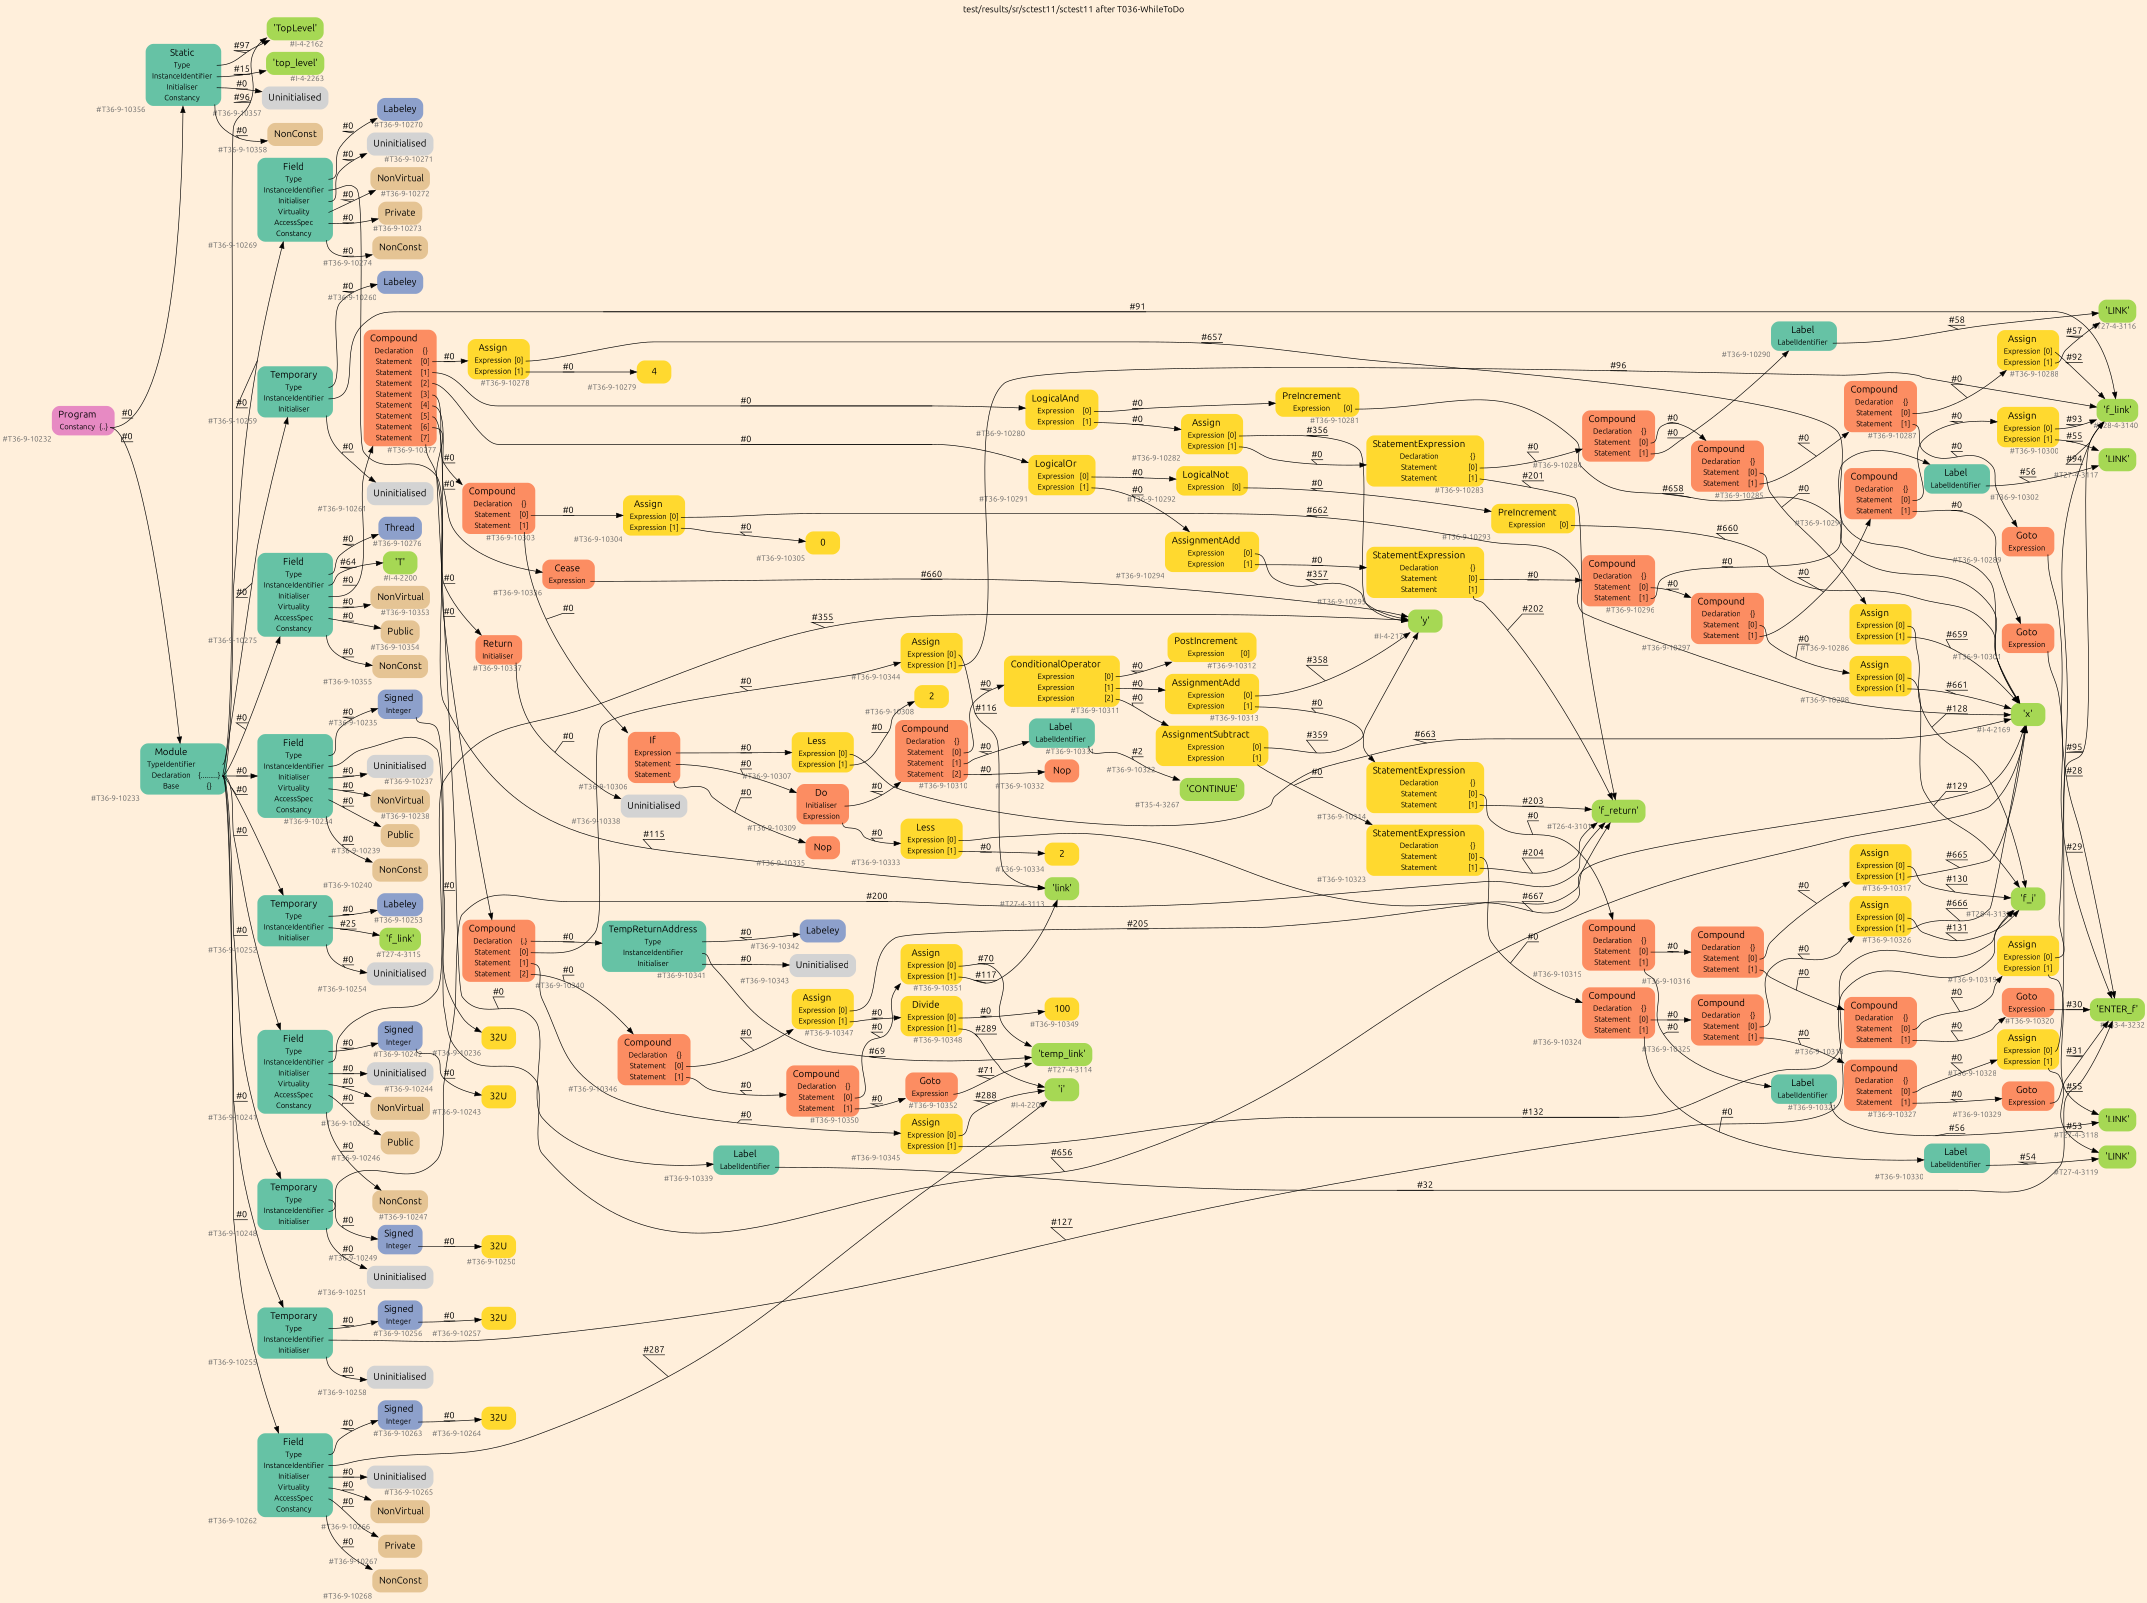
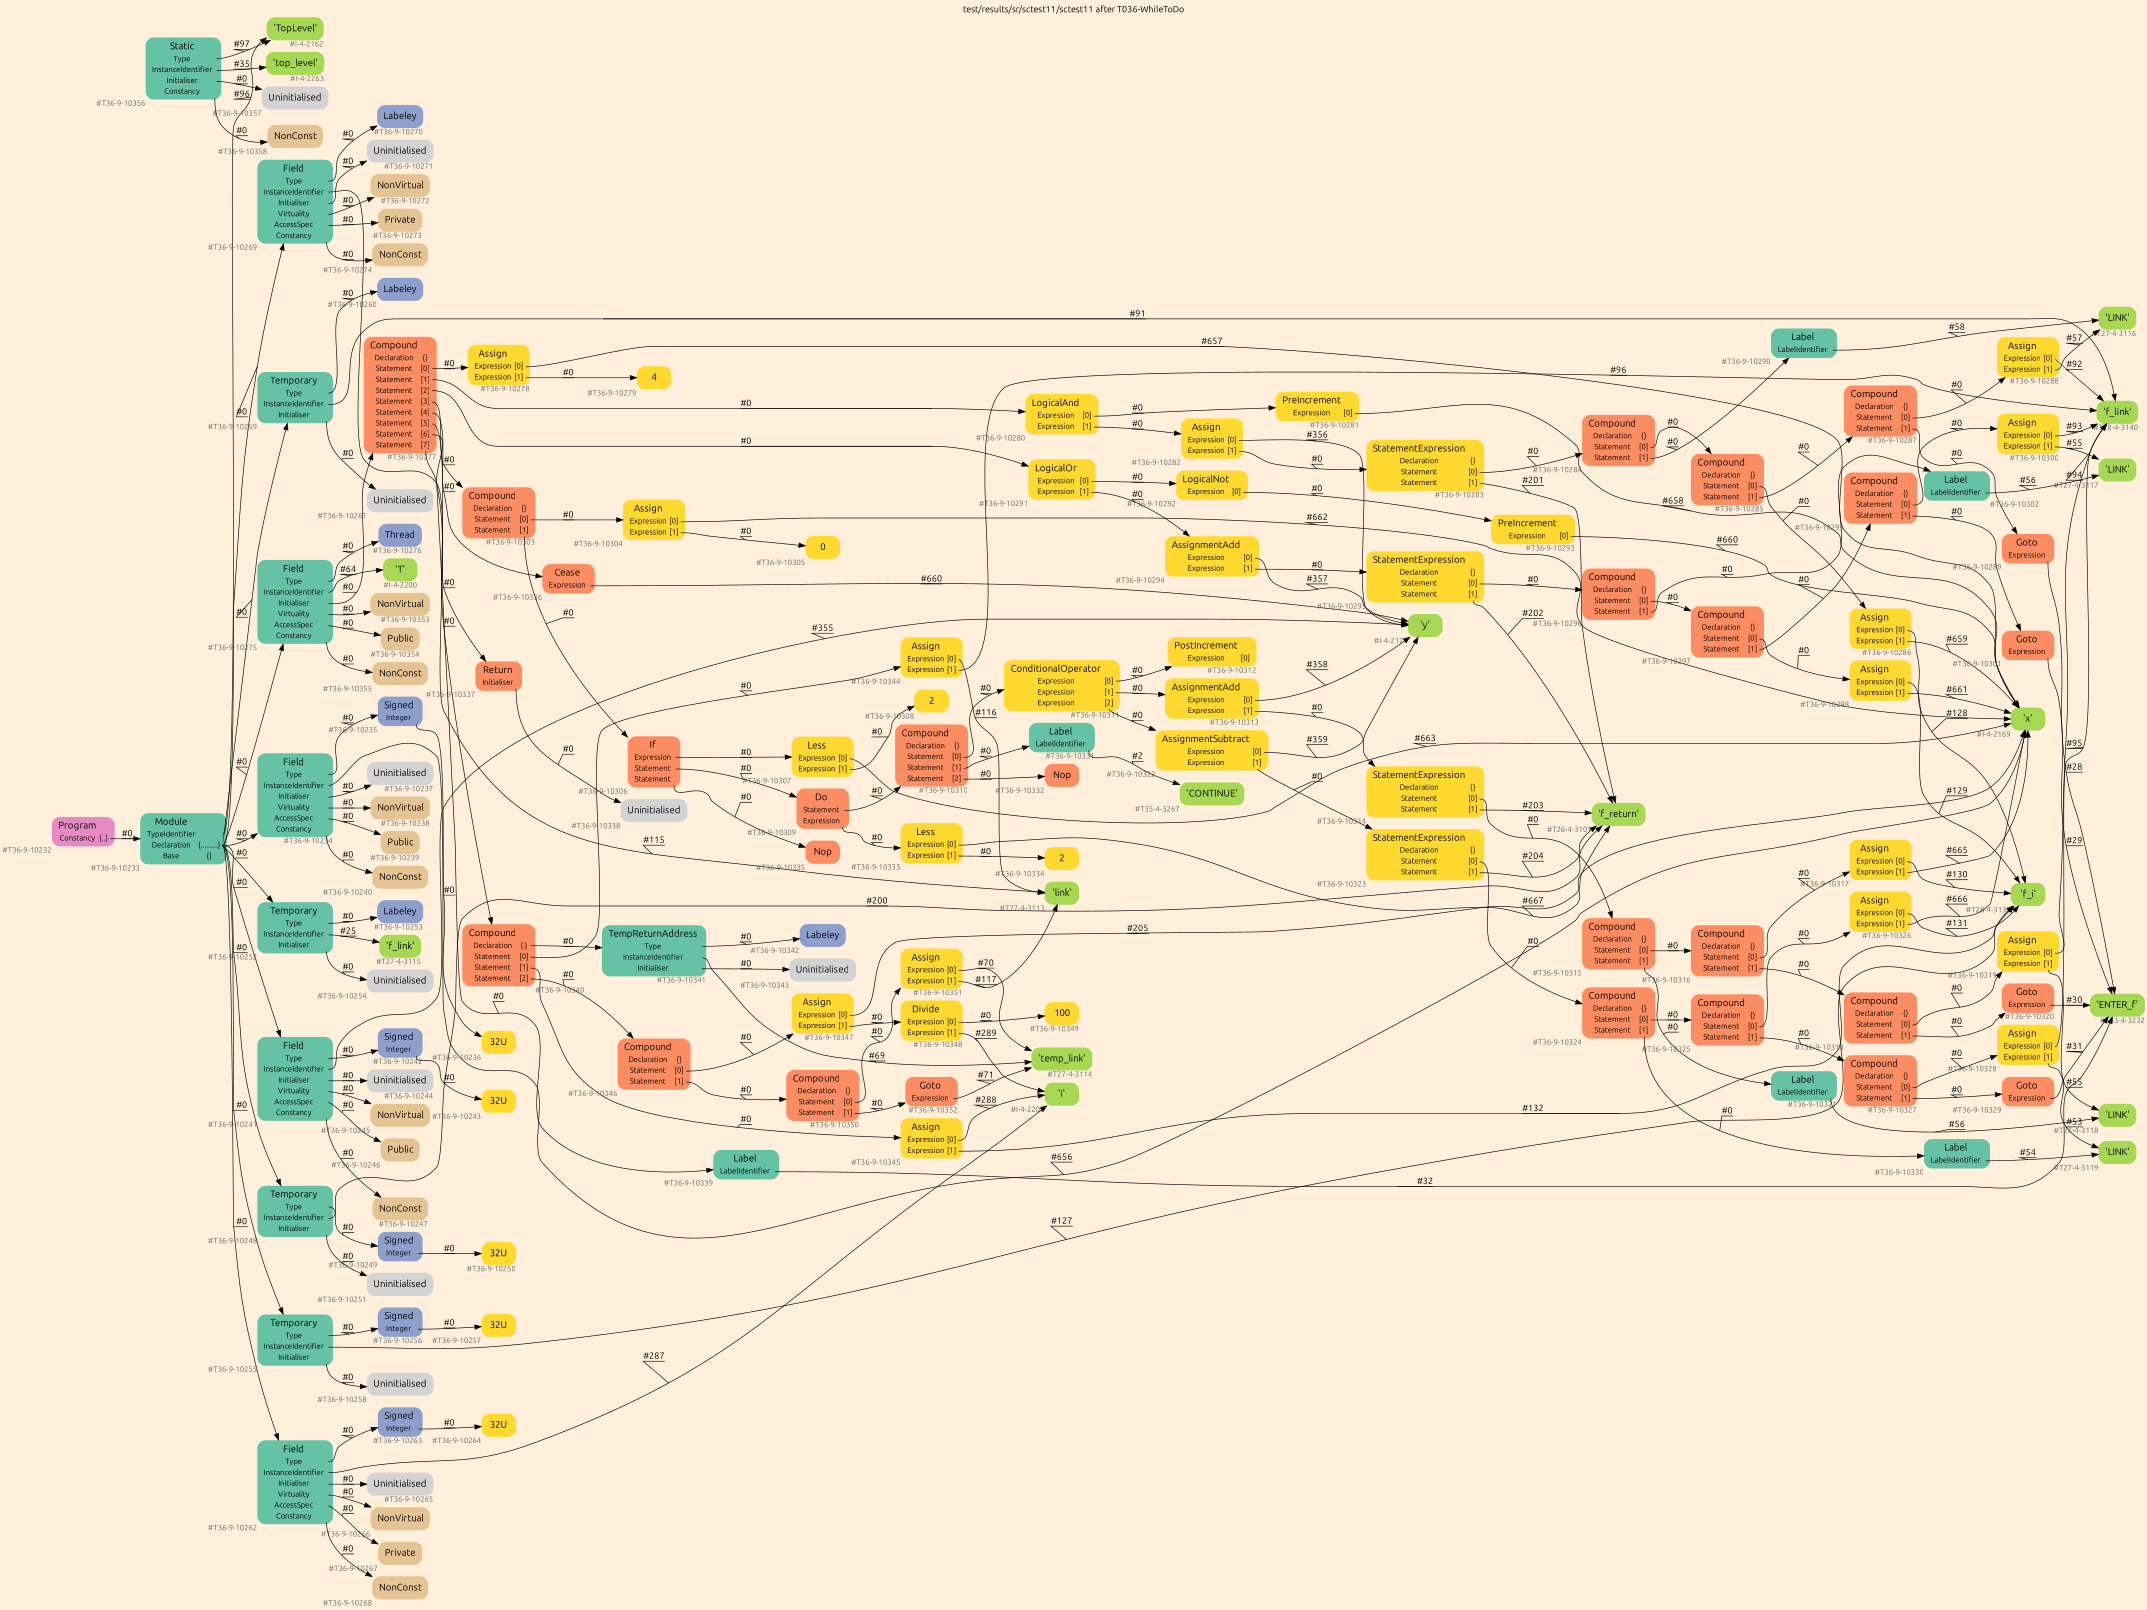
edge "Static" -> "'top_level'": label "#15" -> "#35"
edge "Program" -> "Static": removed, label "#0"
node "Do": text "Initialiser" -> "Statement"
